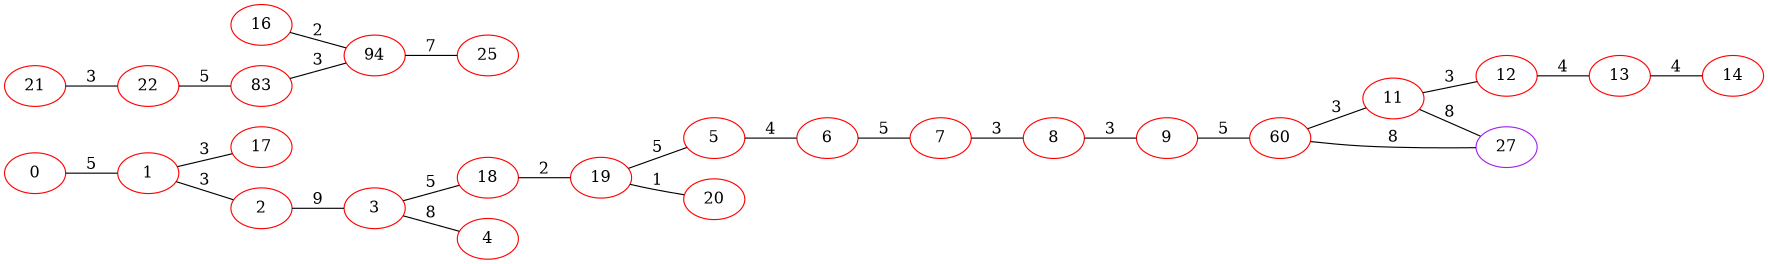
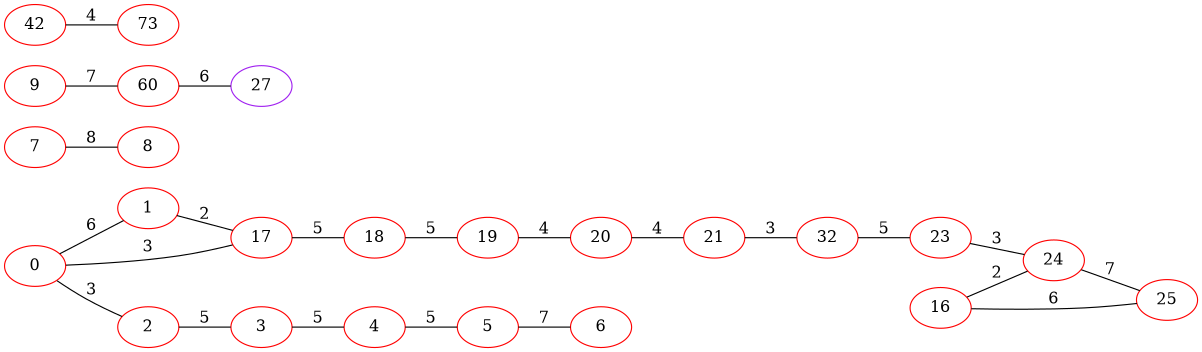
node "94": label "94" -> "24"
node "12": label "12" -> "42"
node "13": label "13" -> "73"
node "14": removed
node "22": label "22" -> "32"
node "83": label "83" -> "23"
node "11": removed
edge "5" -- "6": label "4" -> "7"
edge "7" -- "8": label "3" -> "8"
edge "9" -- "60": label "5" -> "7"
edge "6" -- "7": removed, label "5"
edge "8" -- "9": removed, label "3"
edge "60" -- "27": label "8" -> "6"
edge "17" -- "1": label "3" -> "2"
edge "5" -- "19": now "5" -- "4"
edge "0" -- "1": label "5" -> "6"
edge "18" -- "19": label "2" -> "5"
edge "19" -- "20": label "1" -> "4"
edge "1" -- "2": now "0" -- "2"
edge "18" -- "3": now "18" -- "17"
edge "2" -- "3": label "9" -> "5"
edge "3" -- "4": label "8" -> "5"
edge "20" -- "21": added, label "4"
edge "17" -- "0": added, label "3"
edge "25" -- "16": added, label "6"
